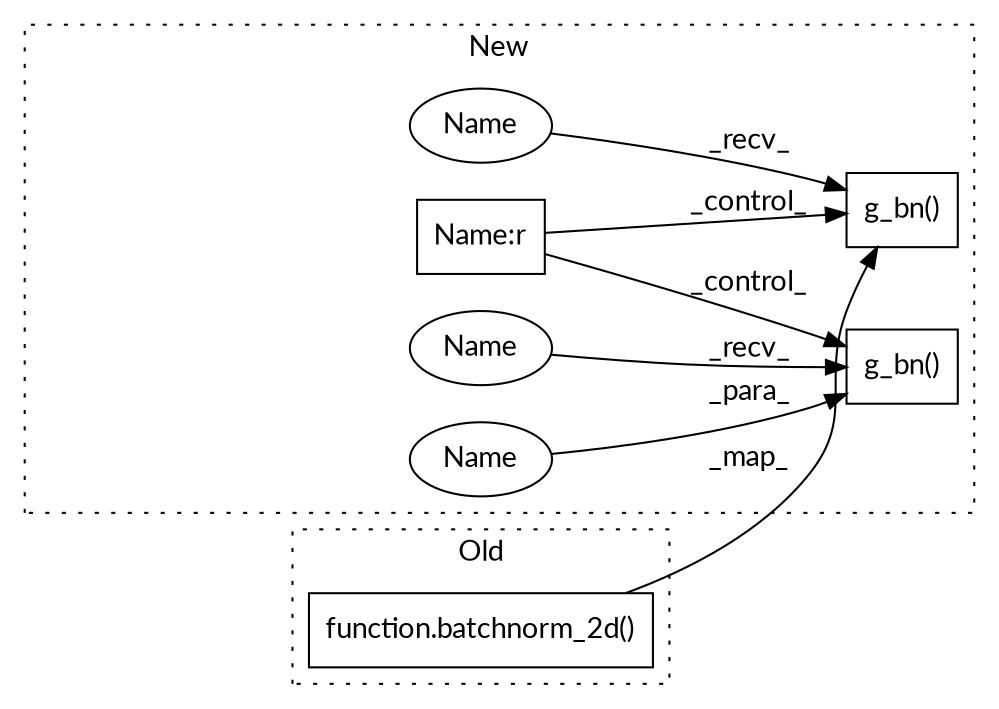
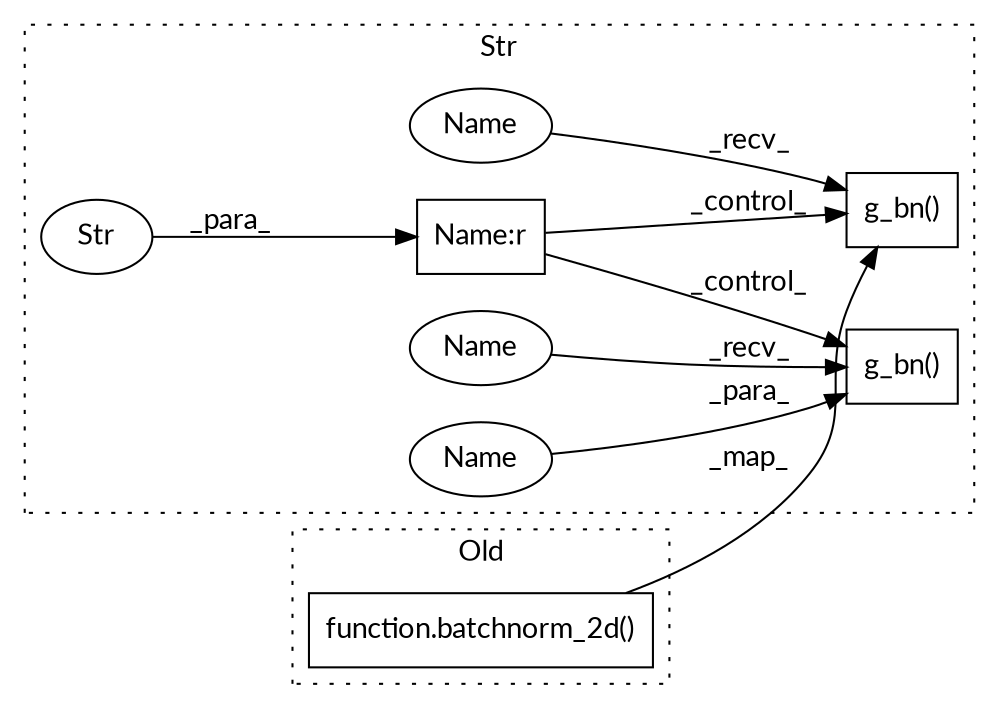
cluster "New": label "New" -> "Str"
node "Str": added
